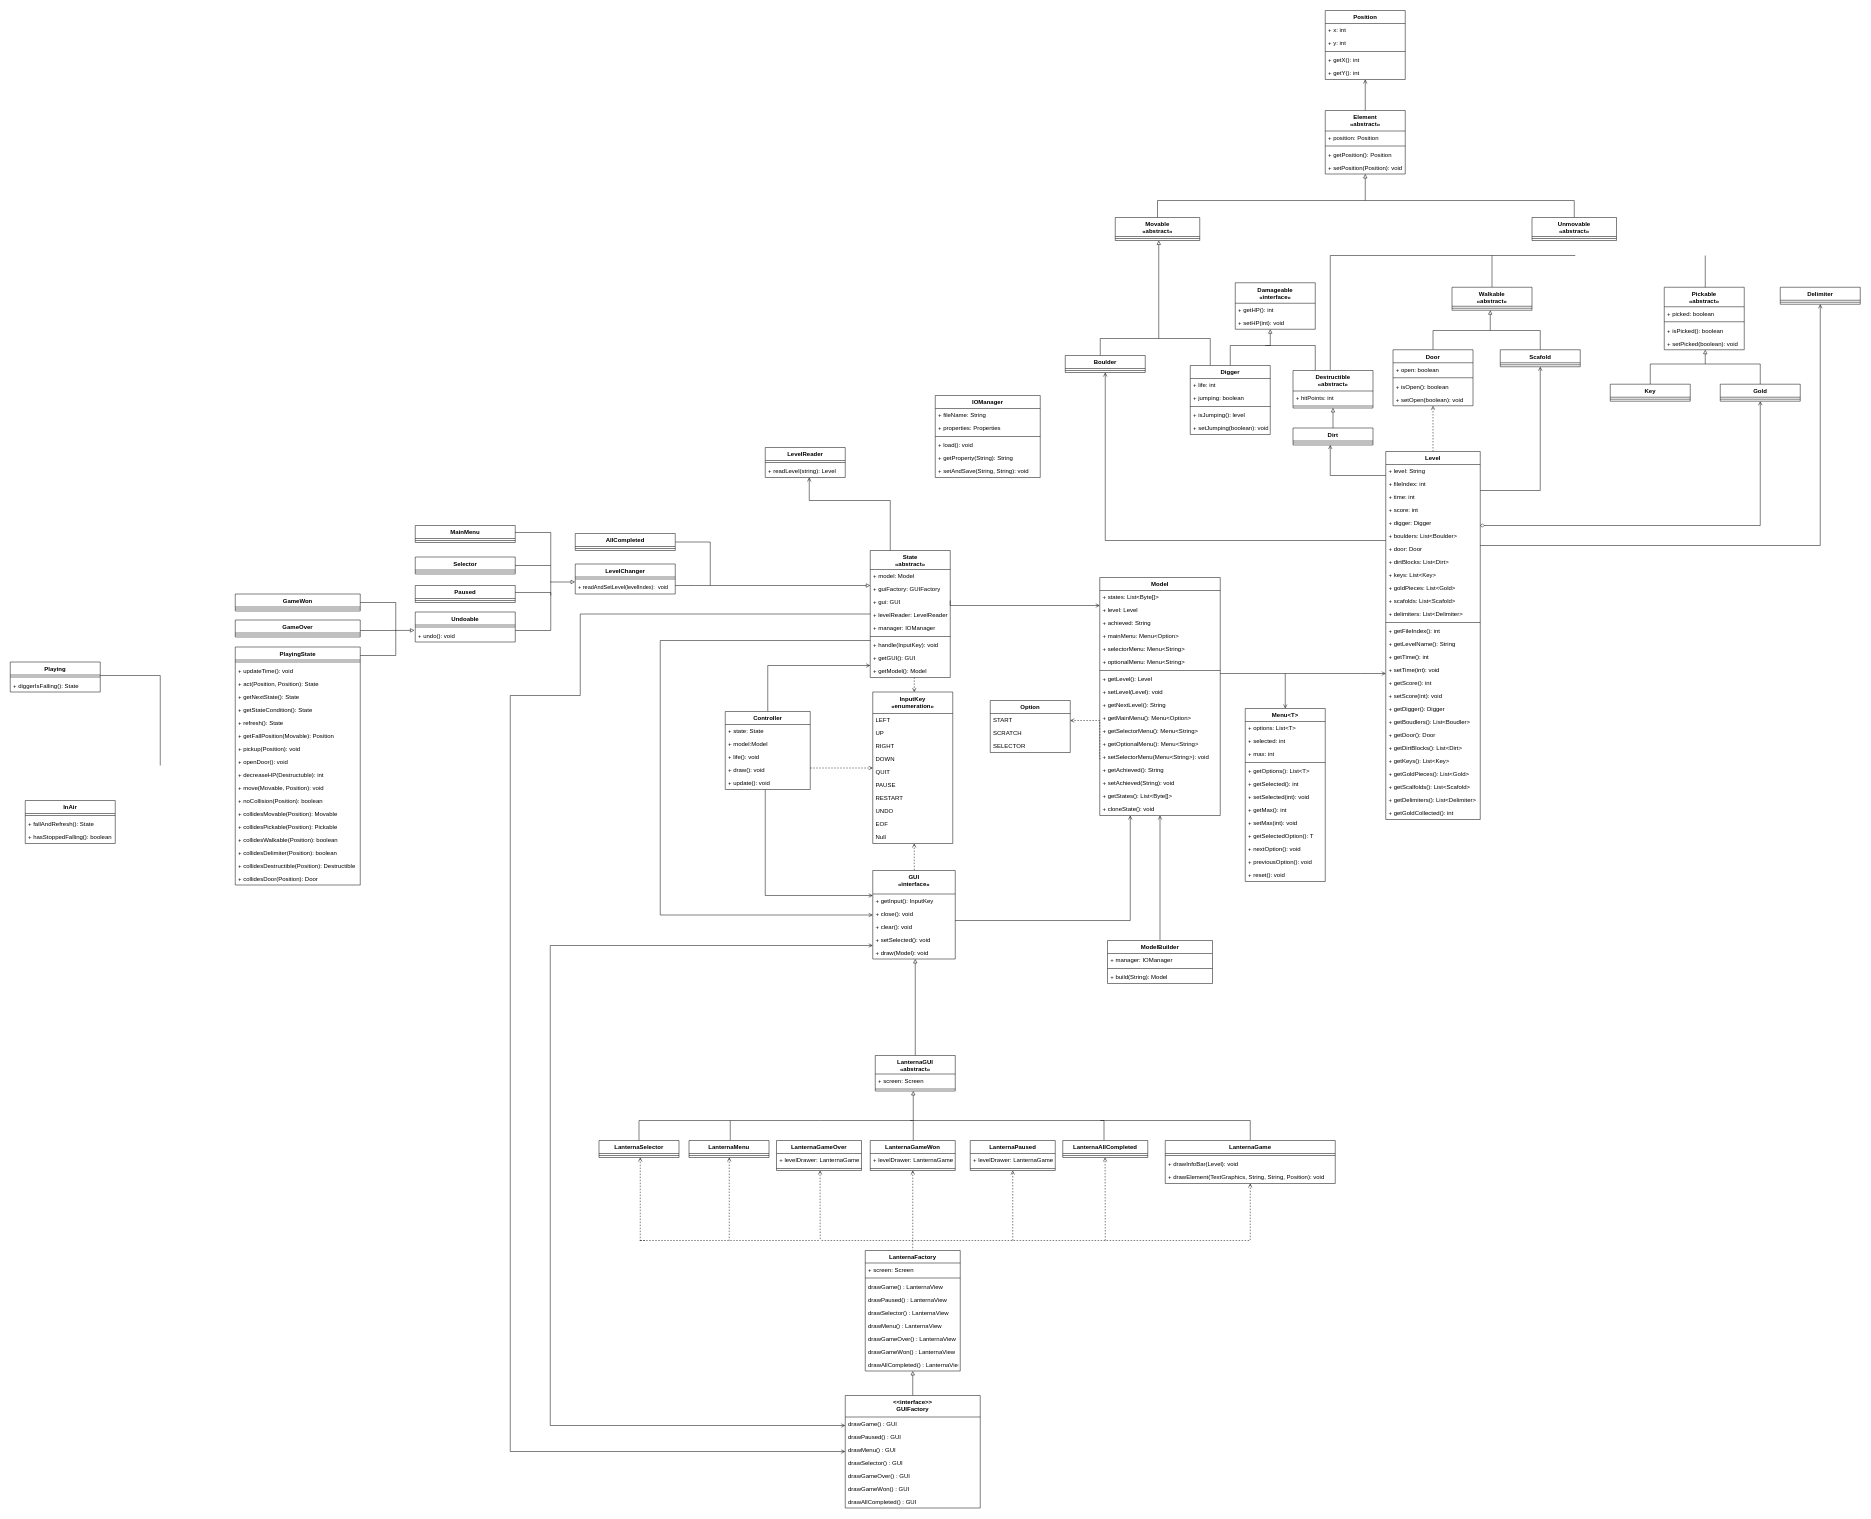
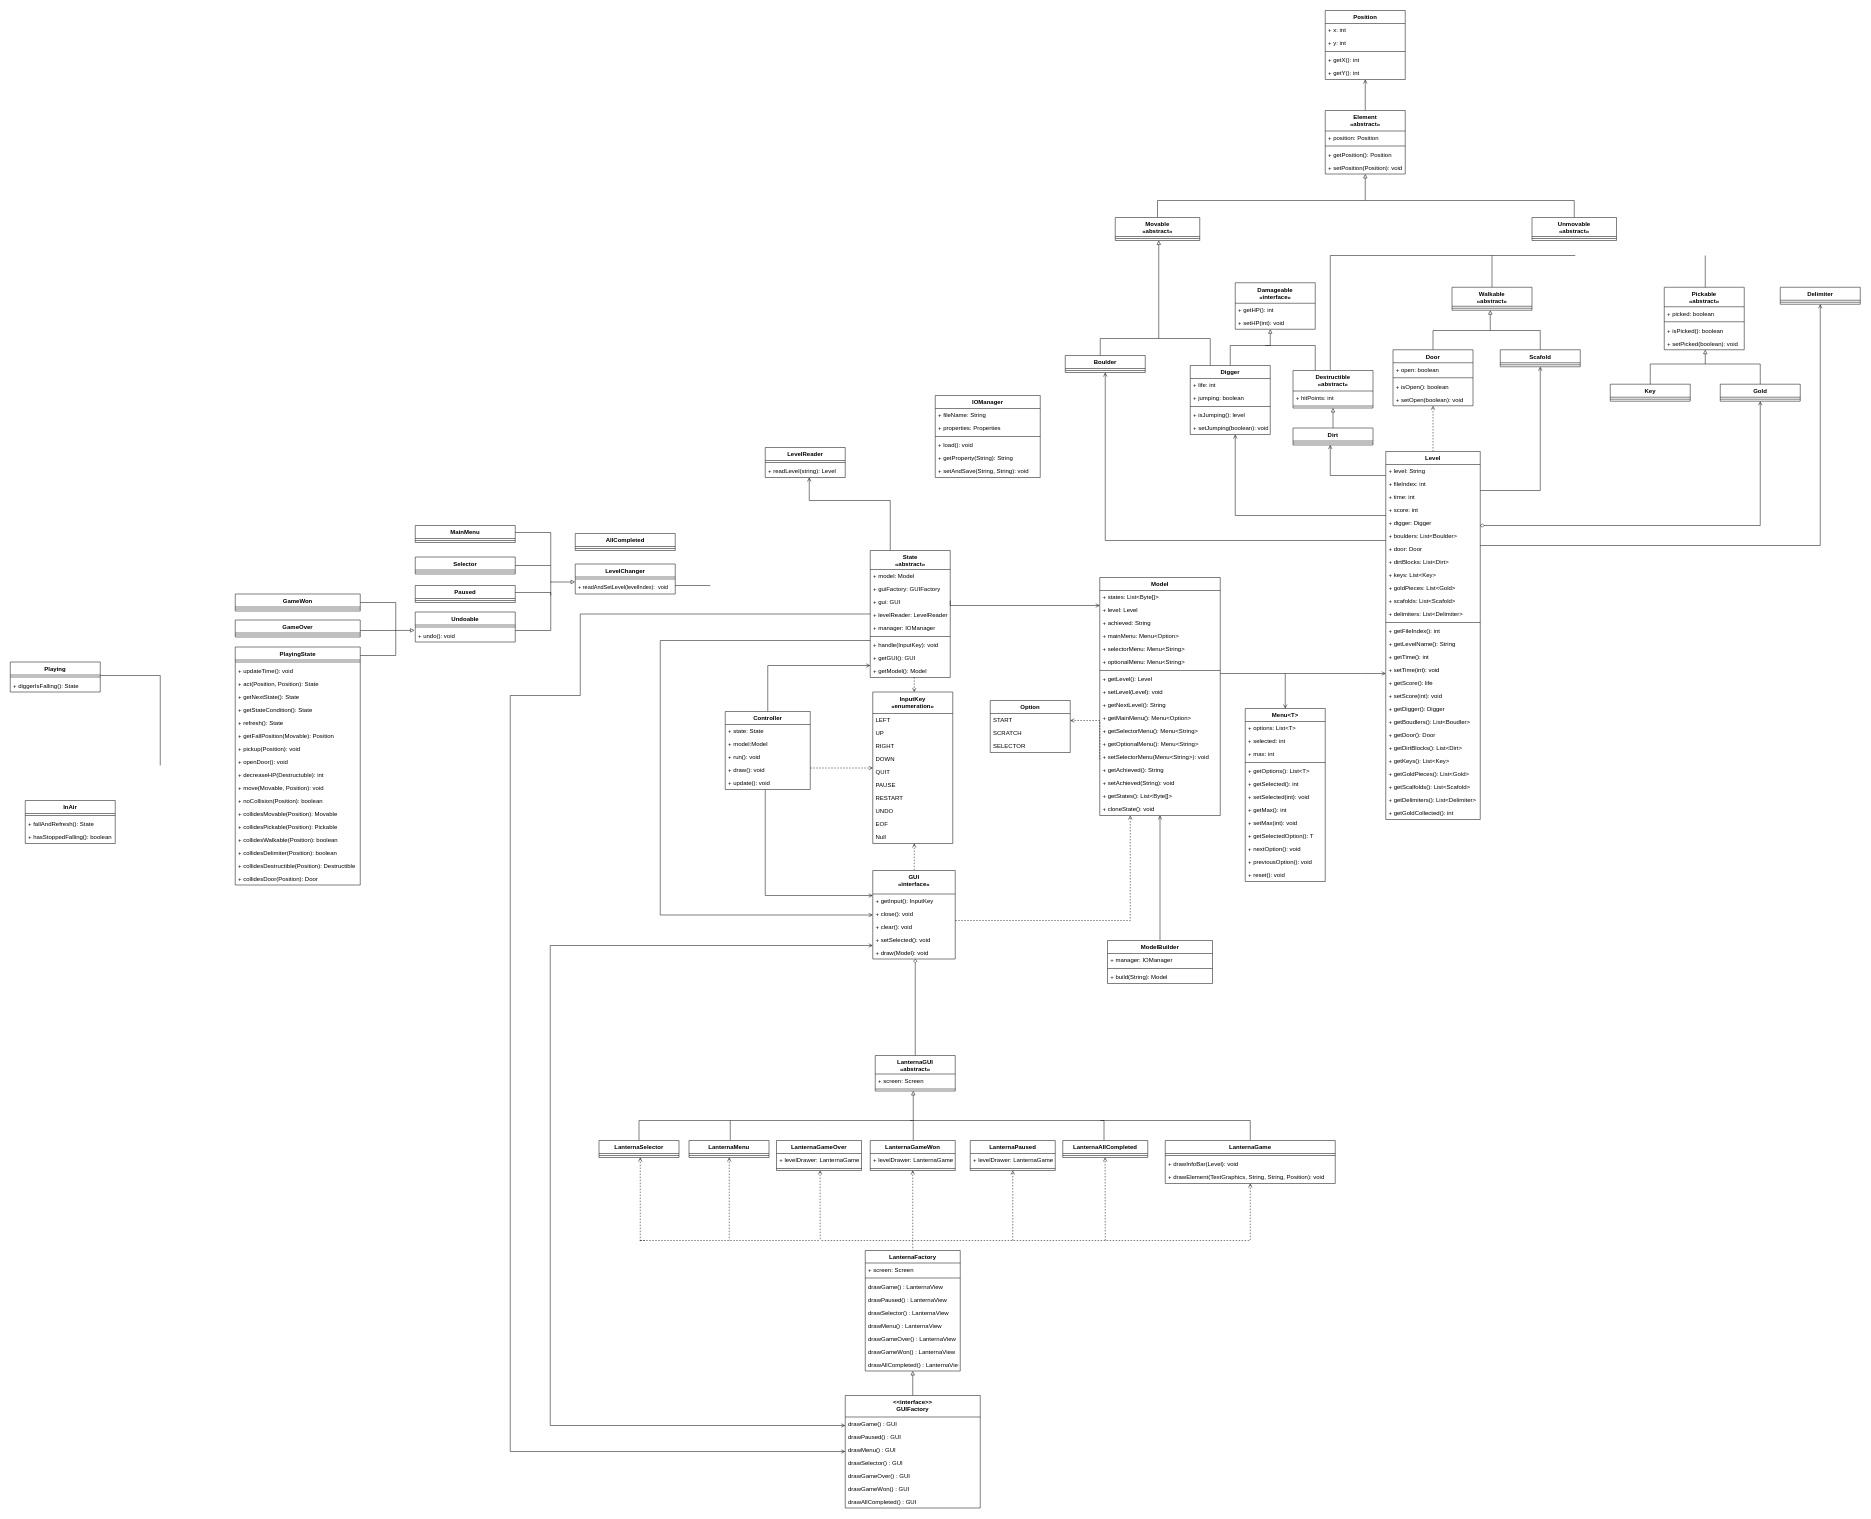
edge "Level" -> "Digger": added
edge "AllCompleted" -> "State «abstract»": removed
node "+ getScore(): int": label "+ getScore(): int" -> "+ getScore(): life"
node "+ life(): void": label "+ life(): void" -> "+ run(): void"
edge "GUI «interface»" -> "Model": style solid -> dashed
edge "LanternaGUI «abstract»" -> "GUI «interface»": arrowhead block -> diamond
